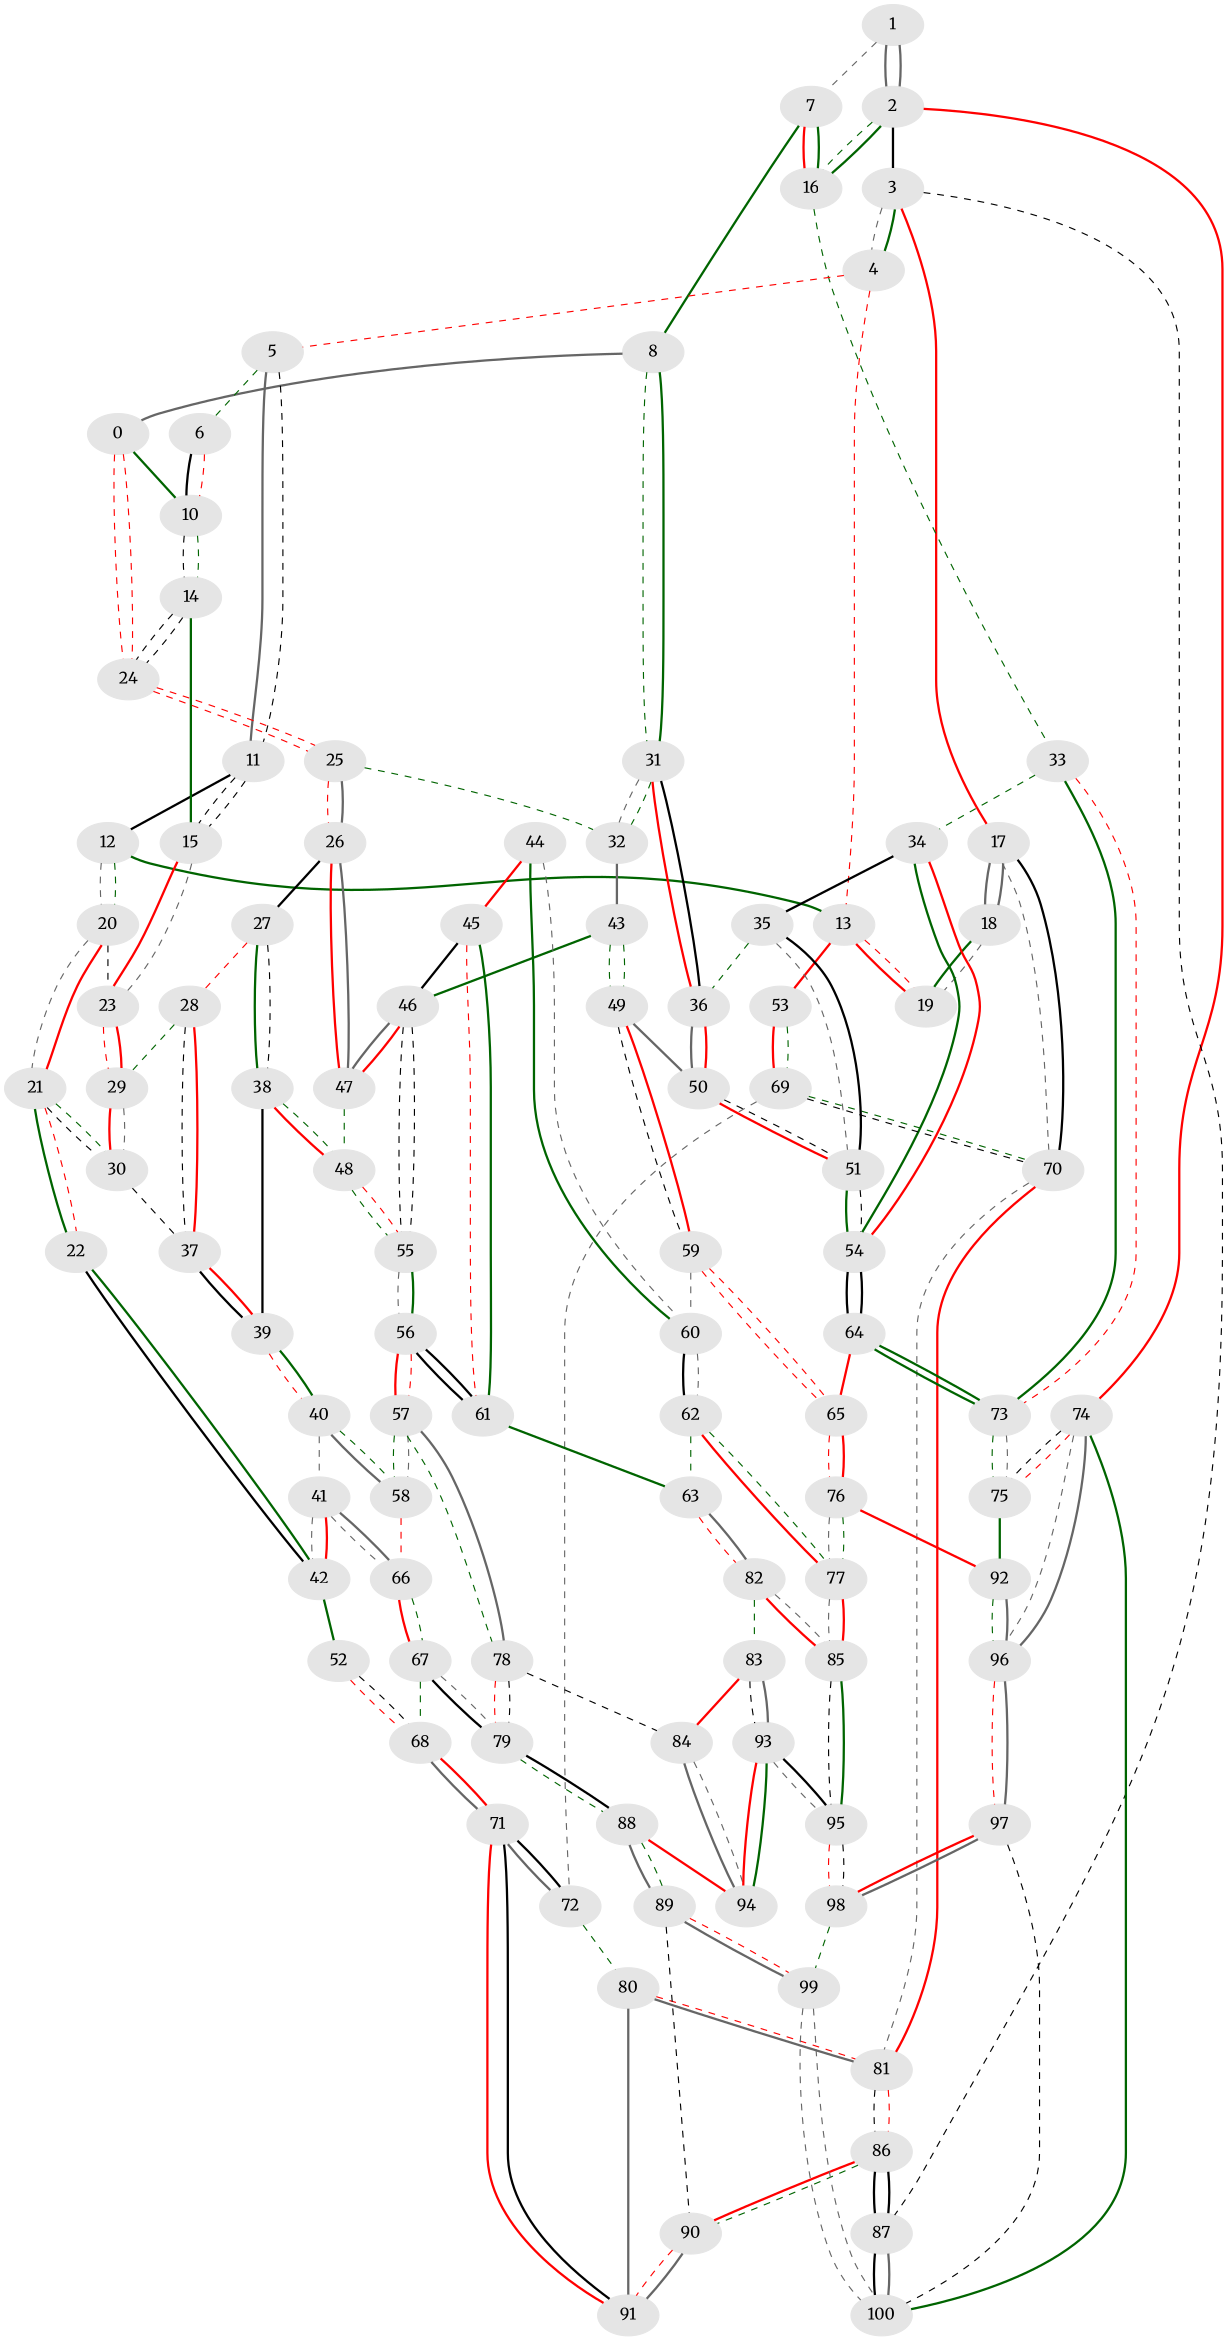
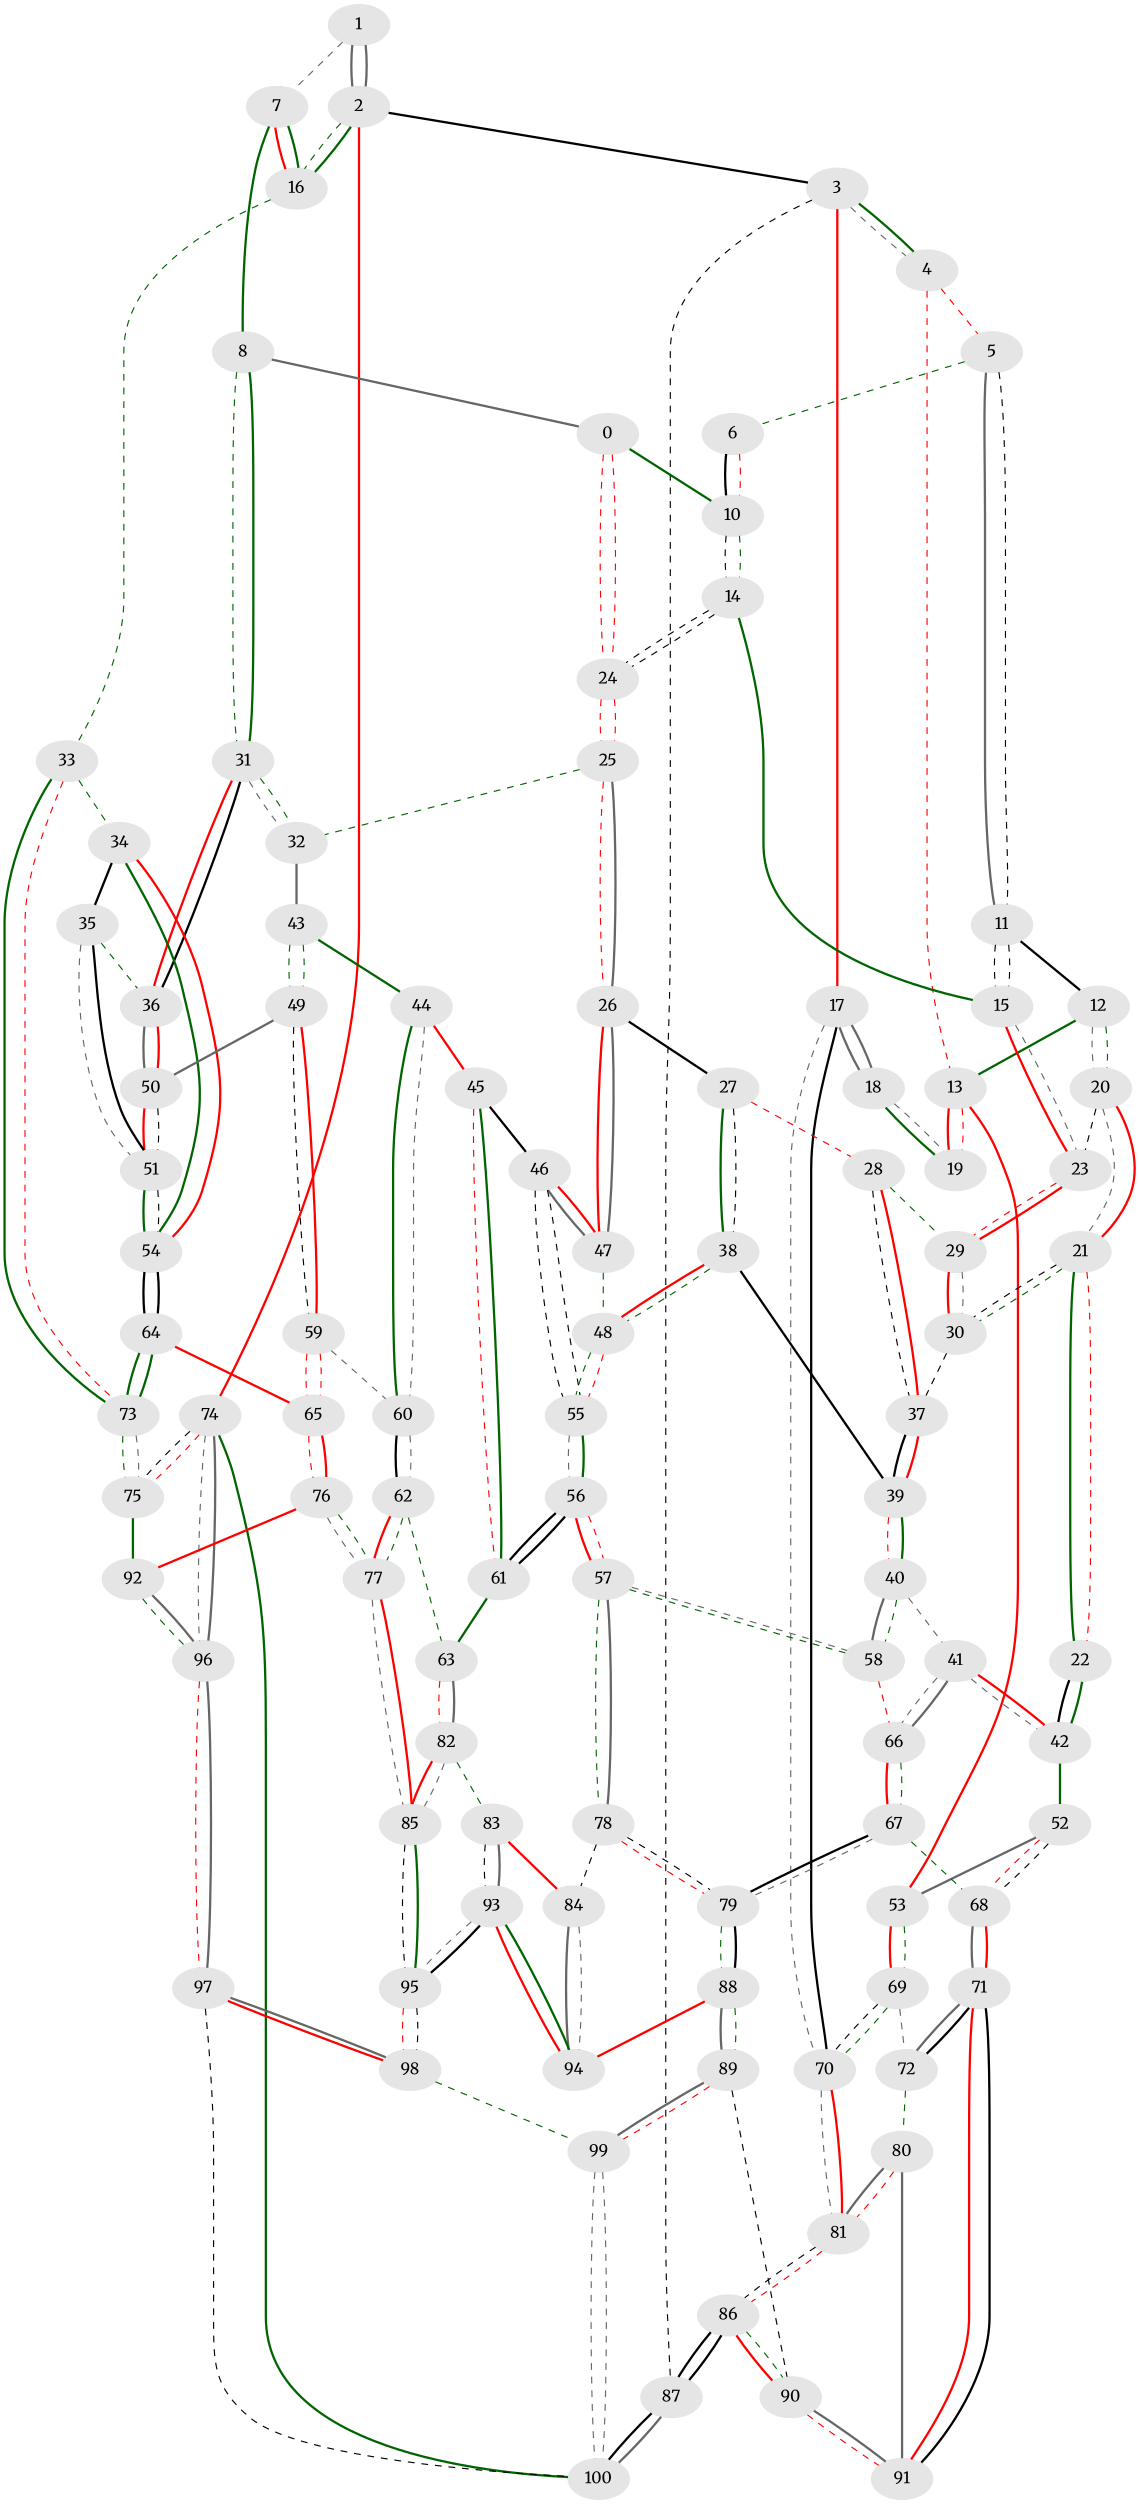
edge "43" -- "46": now "43" -- "44"
edge "52" -- "53": added
